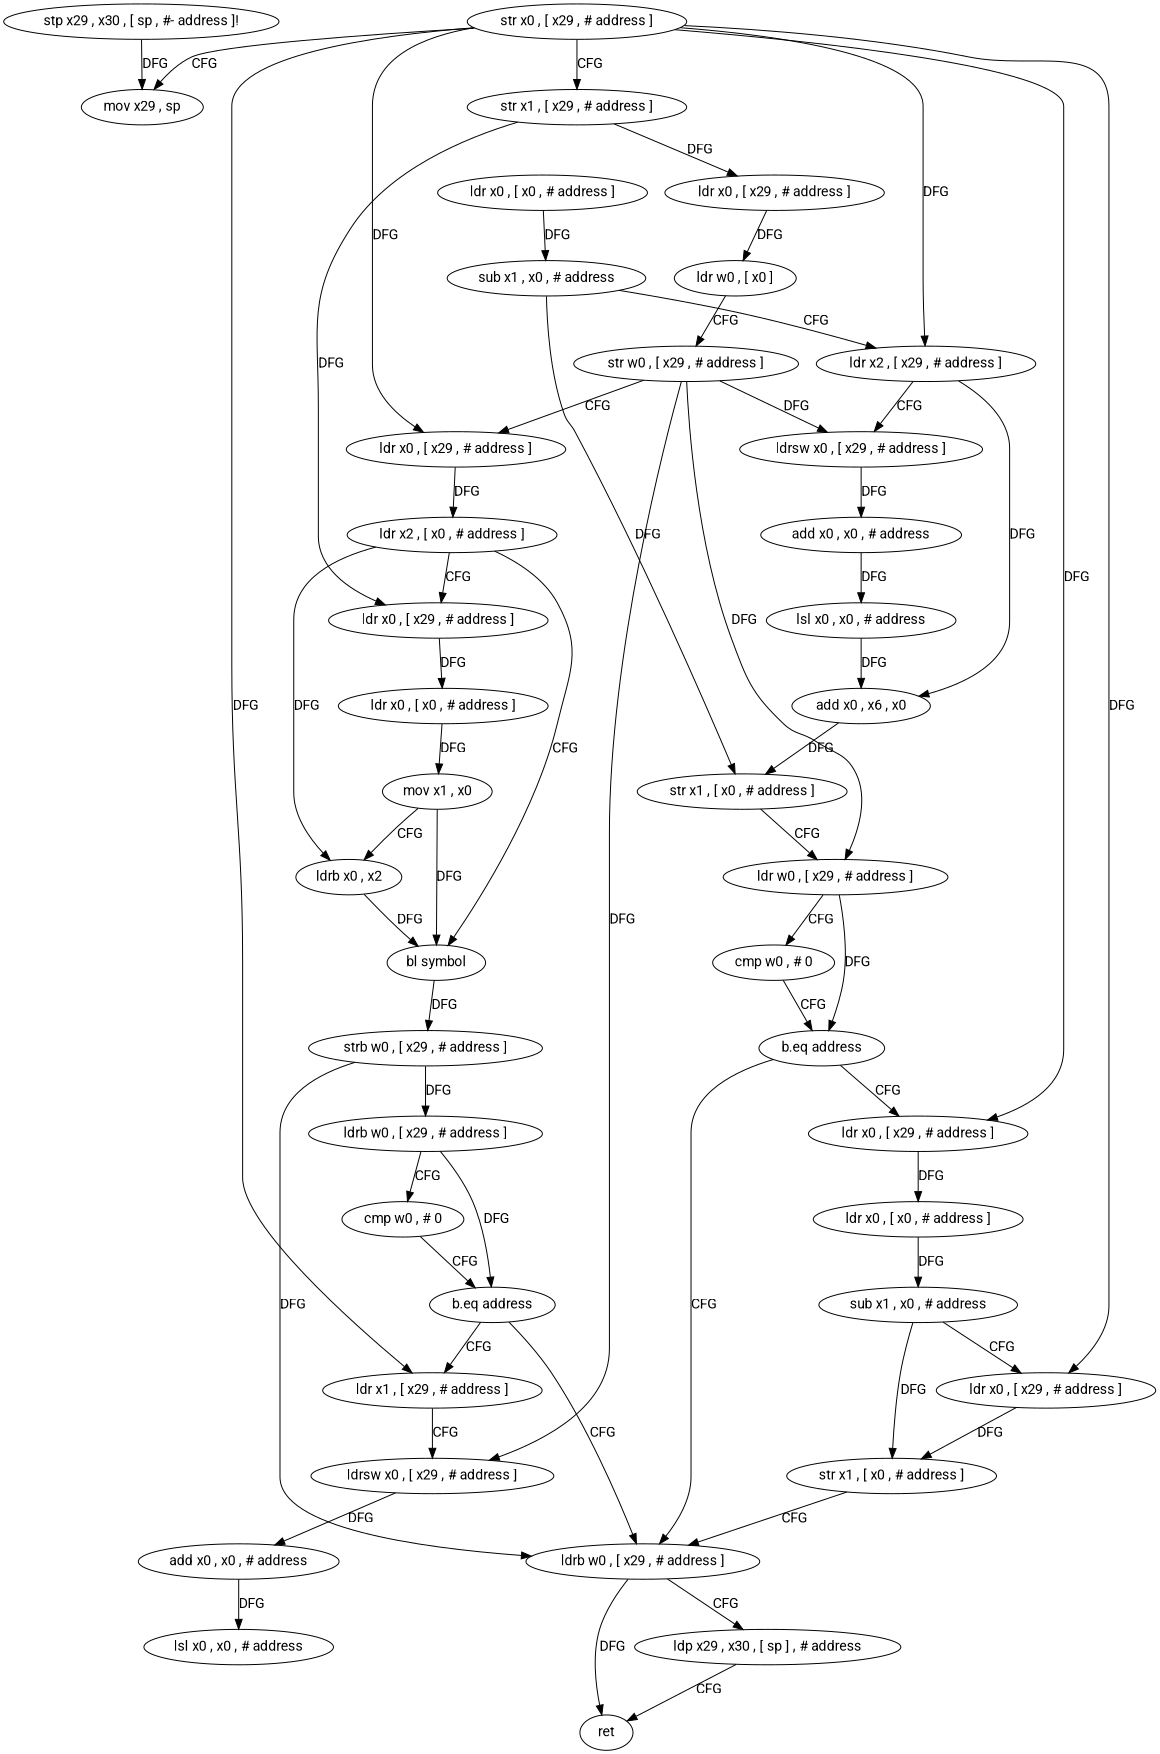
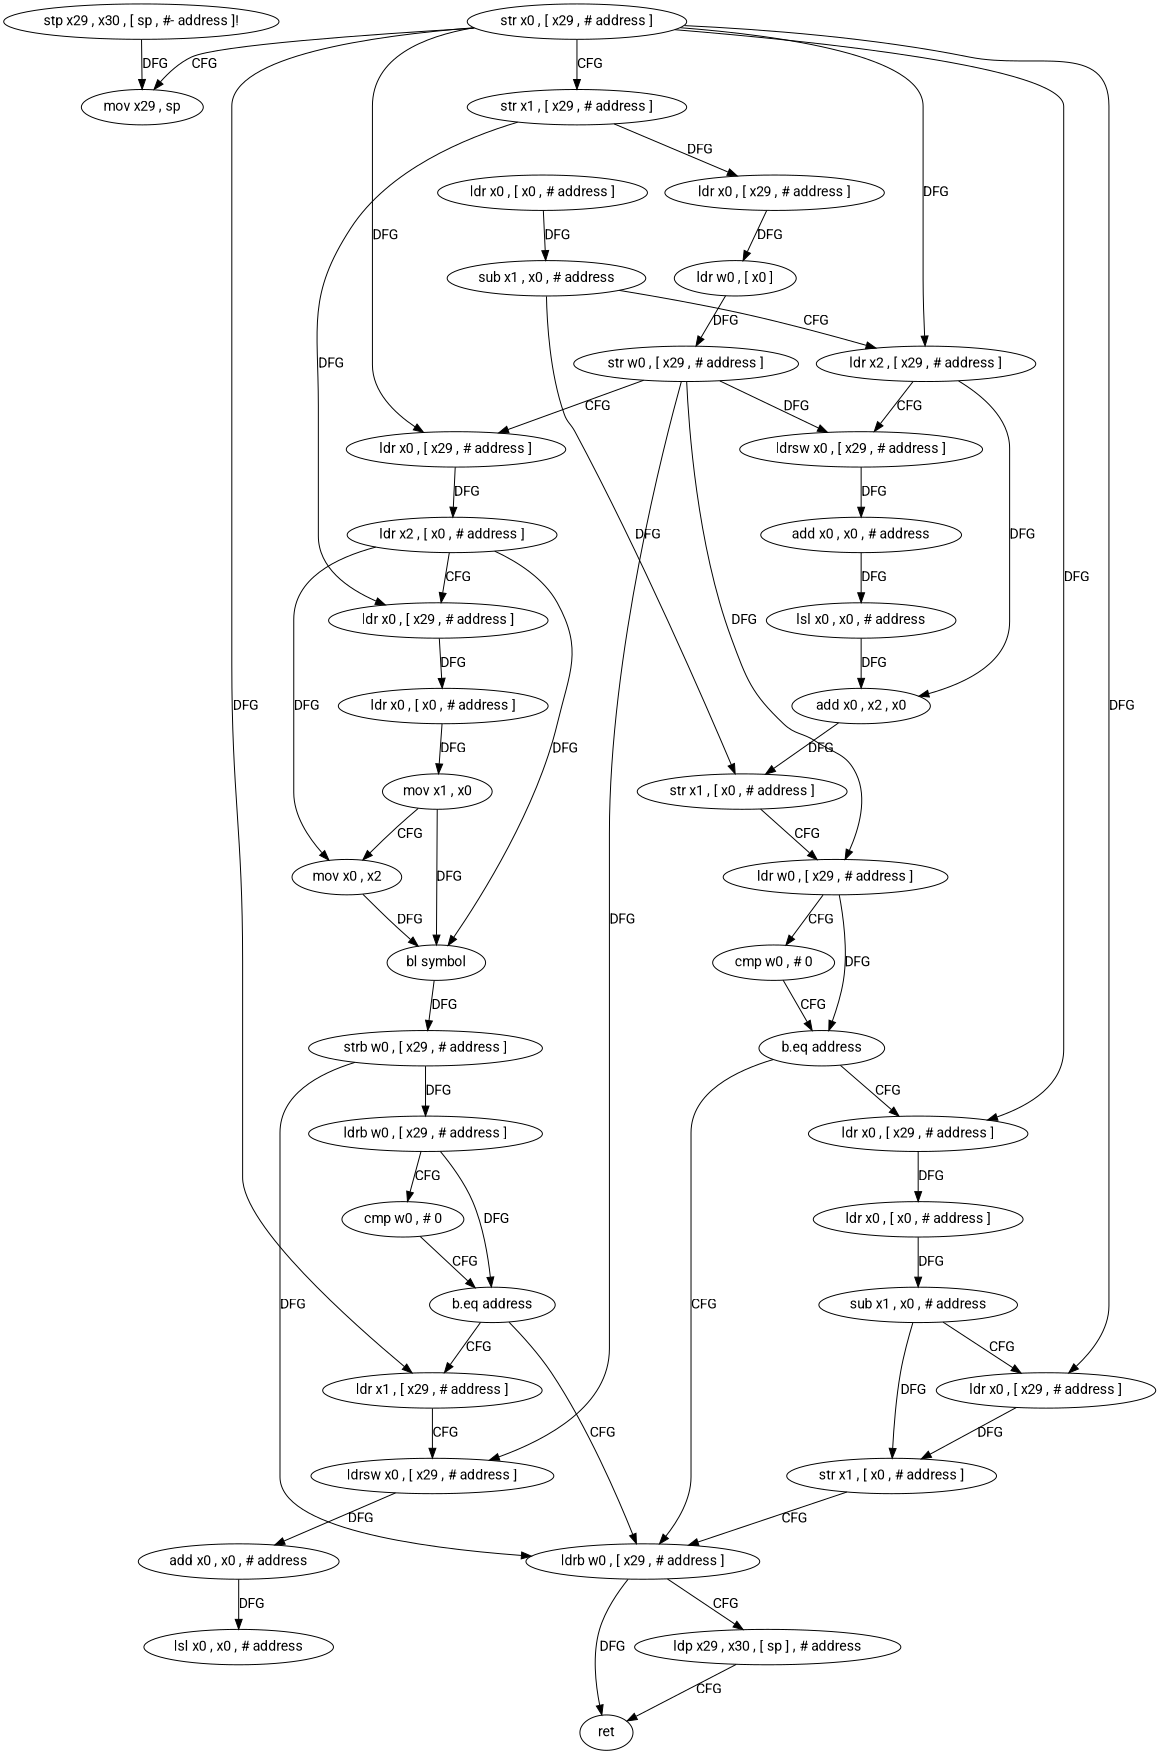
edge "ldr w0 , [ x0 ]" -> "str w0 , [ x29 , # address ]": label "CFG" -> "DFG"
node "add x0 , x6 , x0": label "add x0 , x6 , x0" -> "add x0 , x2 , x0"
edge "ldr x2 , [ x0 , # address ]" -> "bl symbol": label "CFG" -> "DFG"
node "ldrb x0 , x2": label "ldrb x0 , x2" -> "mov x0 , x2"
